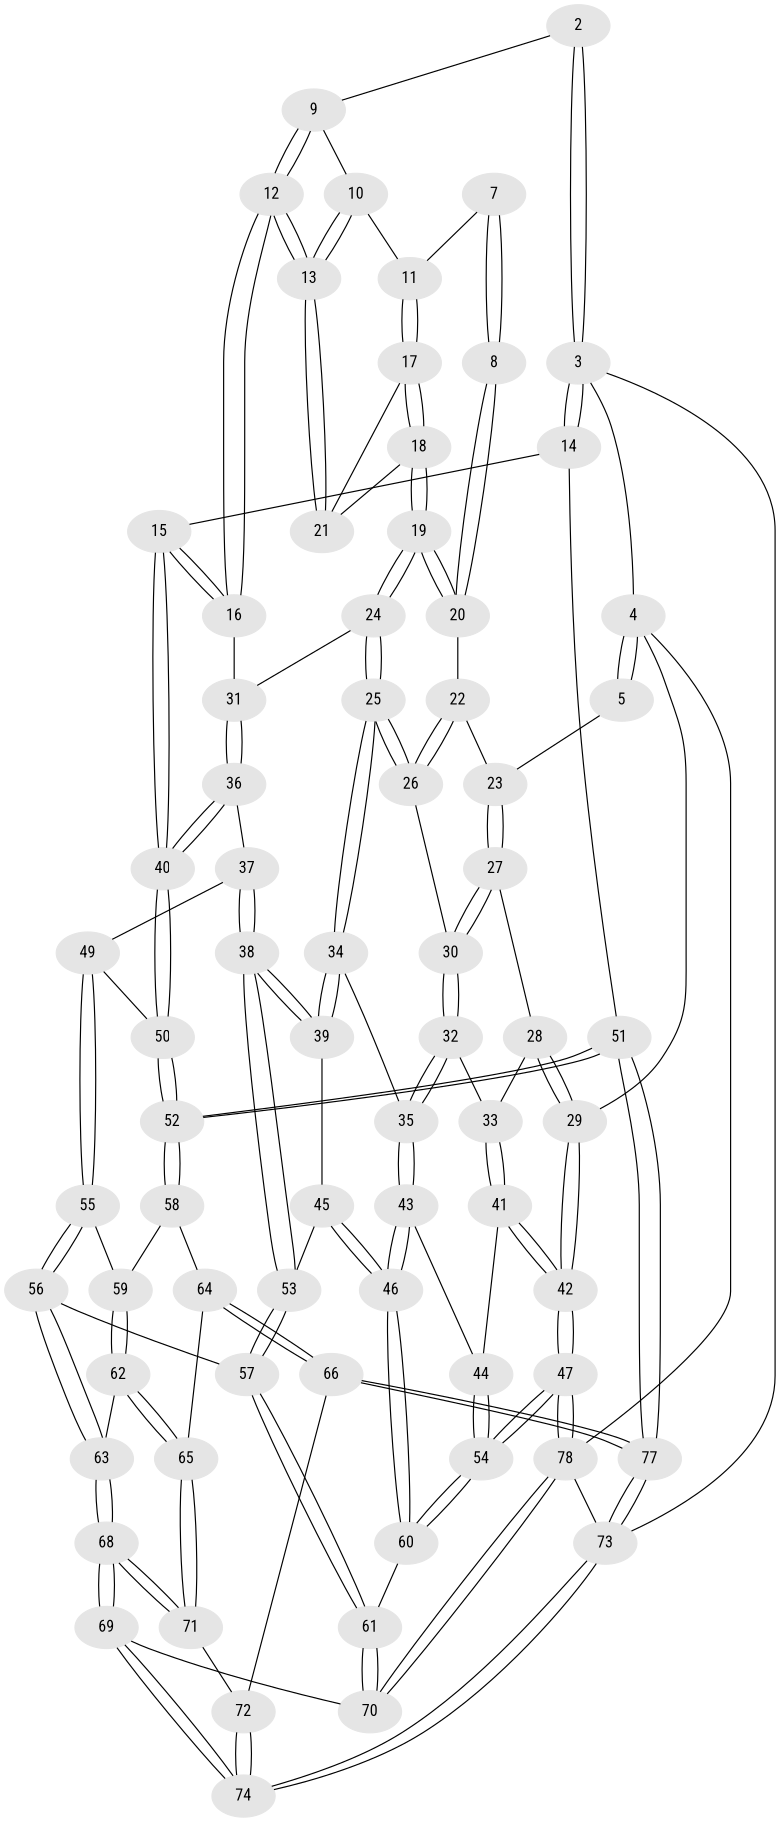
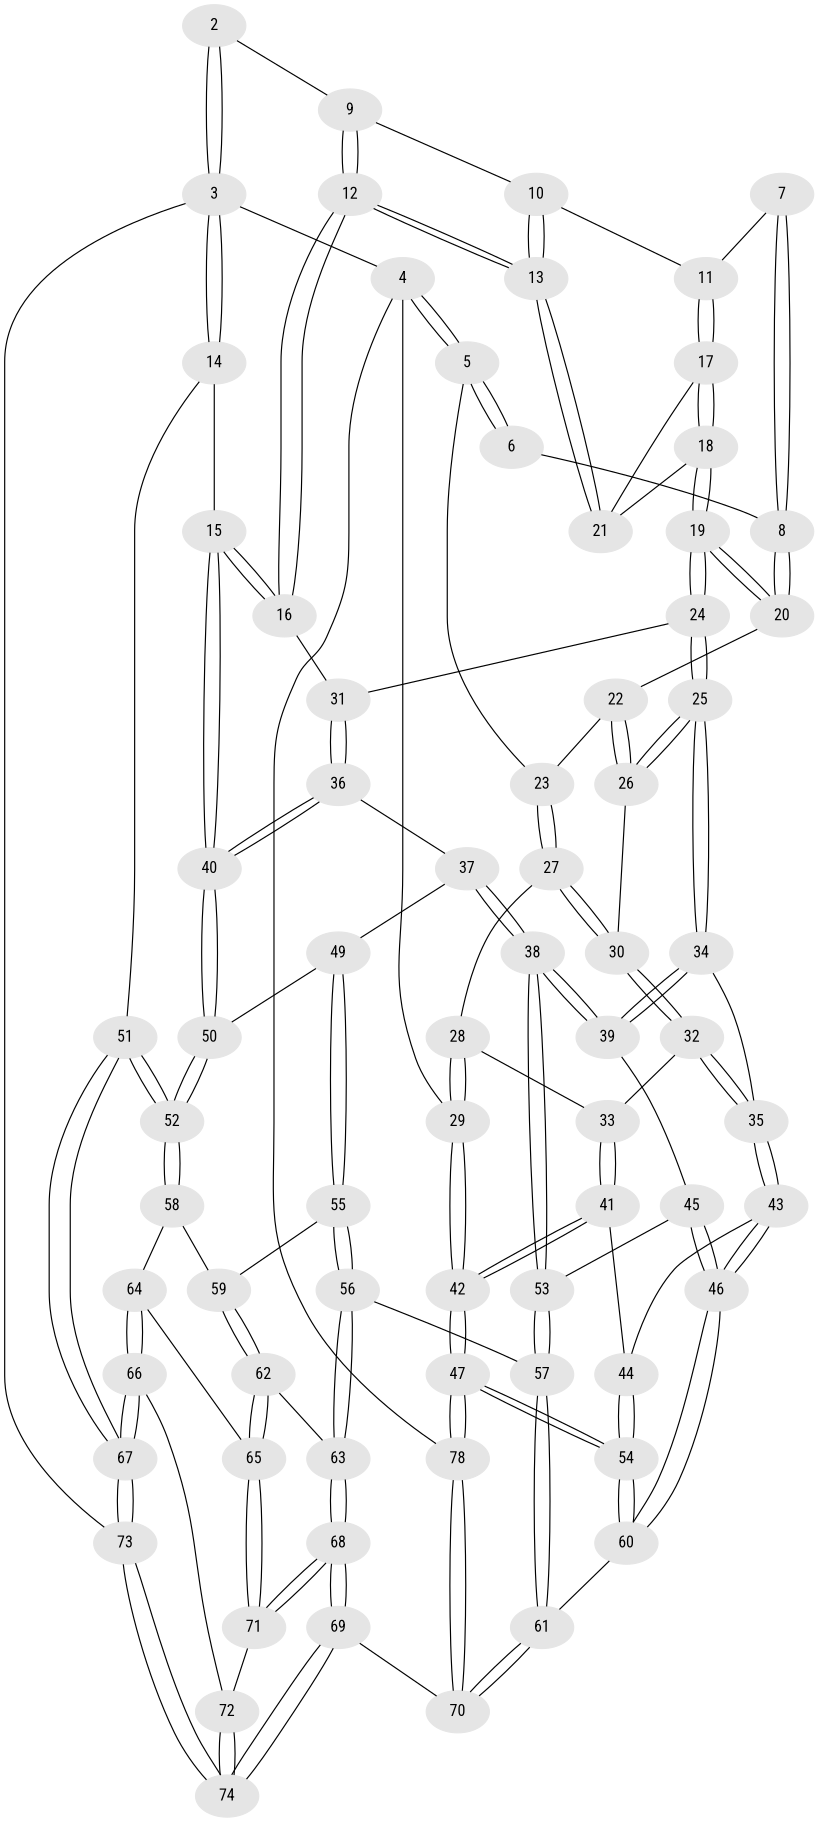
node "6": added
node "77": label "77" -> "67"
edge "78" -- "73": removed
